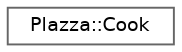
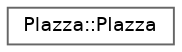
node "Plazza::Cook": label "Plazza::Cook" -> "Plazza::Plazza"
